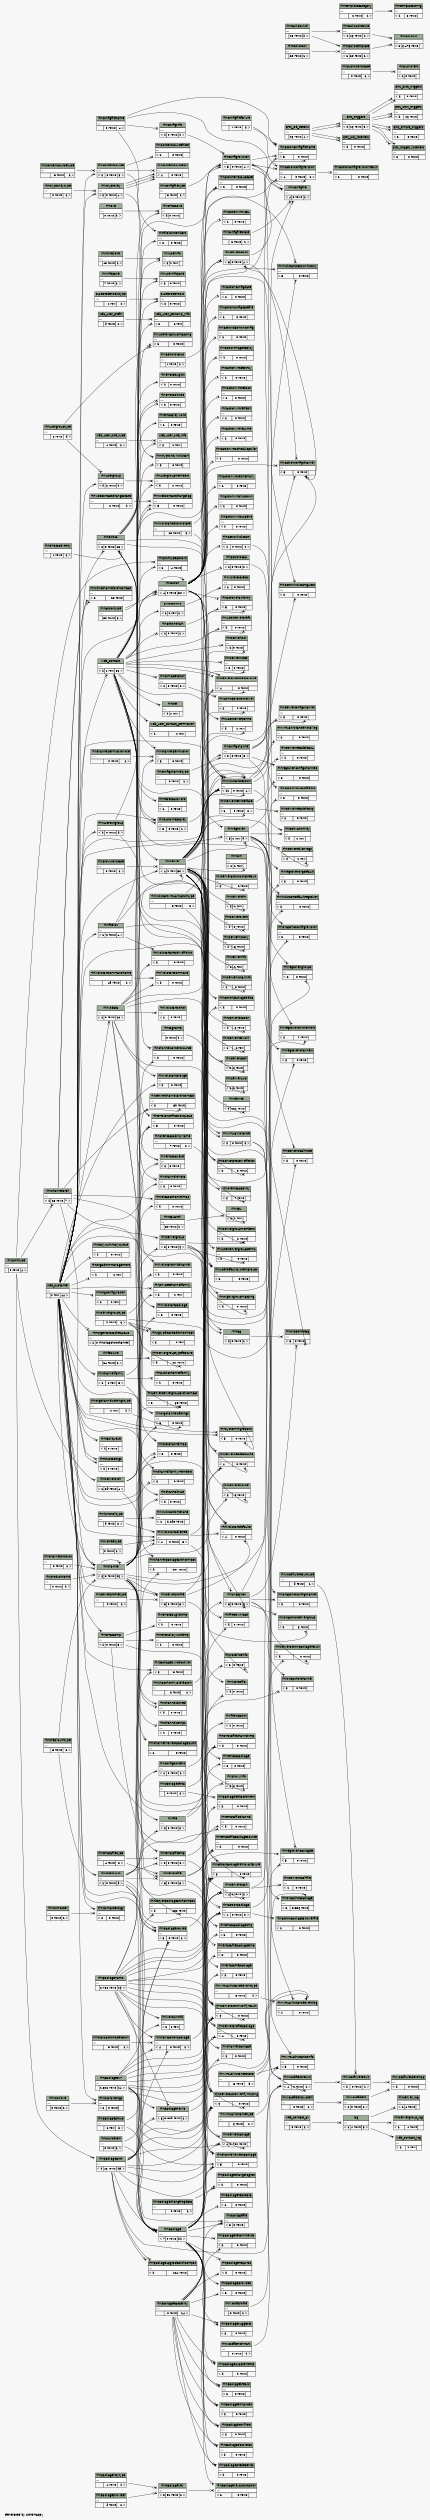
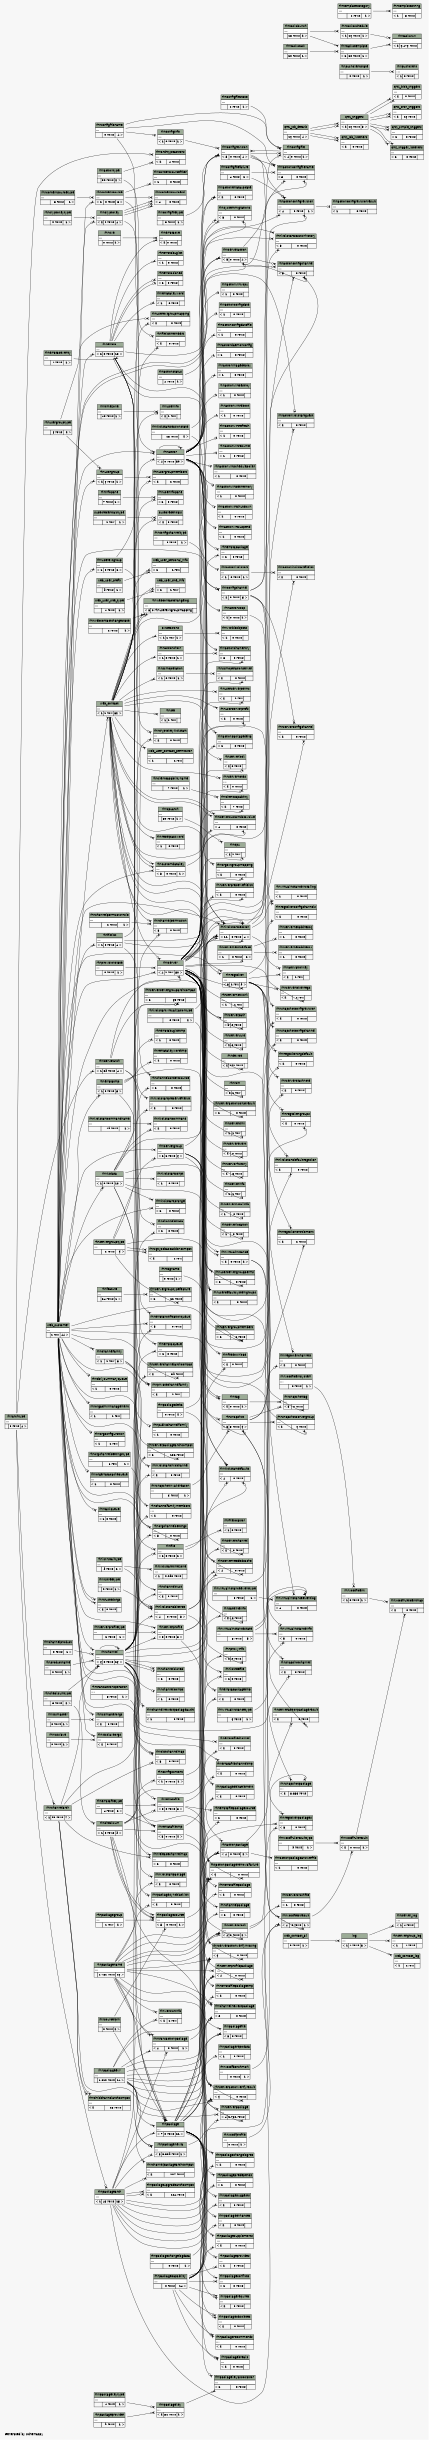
node "rhnwebcontactchangelog": text "0 rows" -> "0 rhnuserextgroupmapping"
node "rhnorgerratacachequeue": text "0 rhnsnapshotchannel" -> "0 rows"
edge "rhnpackagegroup" -> "rhnpackage": removed
